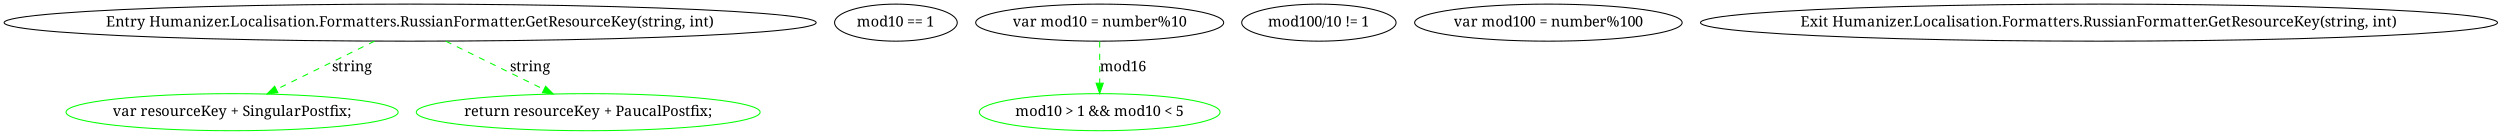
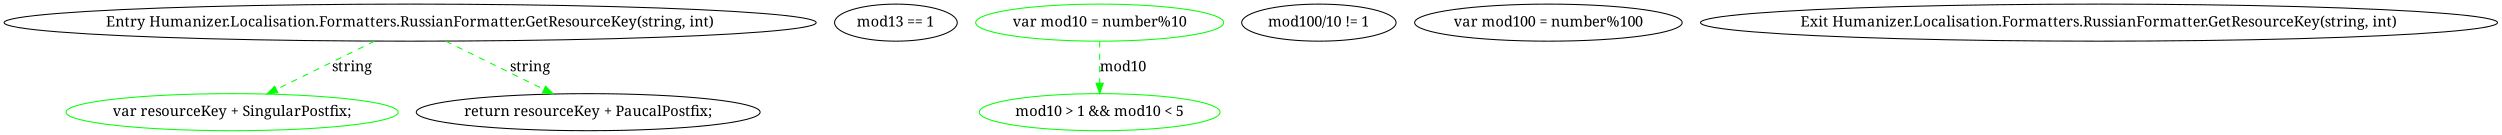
node "mod10 == 1": label "mod10 == 1" -> "mod13 == 1"
node "var mod10 = number%10": color black -> green
edge "var mod10 = number%10" -> "mod10 > 1 && mod10 < 5": label "mod16" -> "mod10"
node "return resourceKey + PaucalPostfix;": color green -> black
